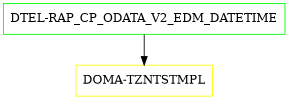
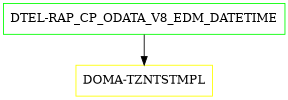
node "DTEL-RAP_CP_ODATA_V2_EDM_DATETIME": label "DTEL-RAP_CP_ODATA_V2_EDM_DATETIME" -> "DTEL-RAP_CP_ODATA_V8_EDM_DATETIME"
